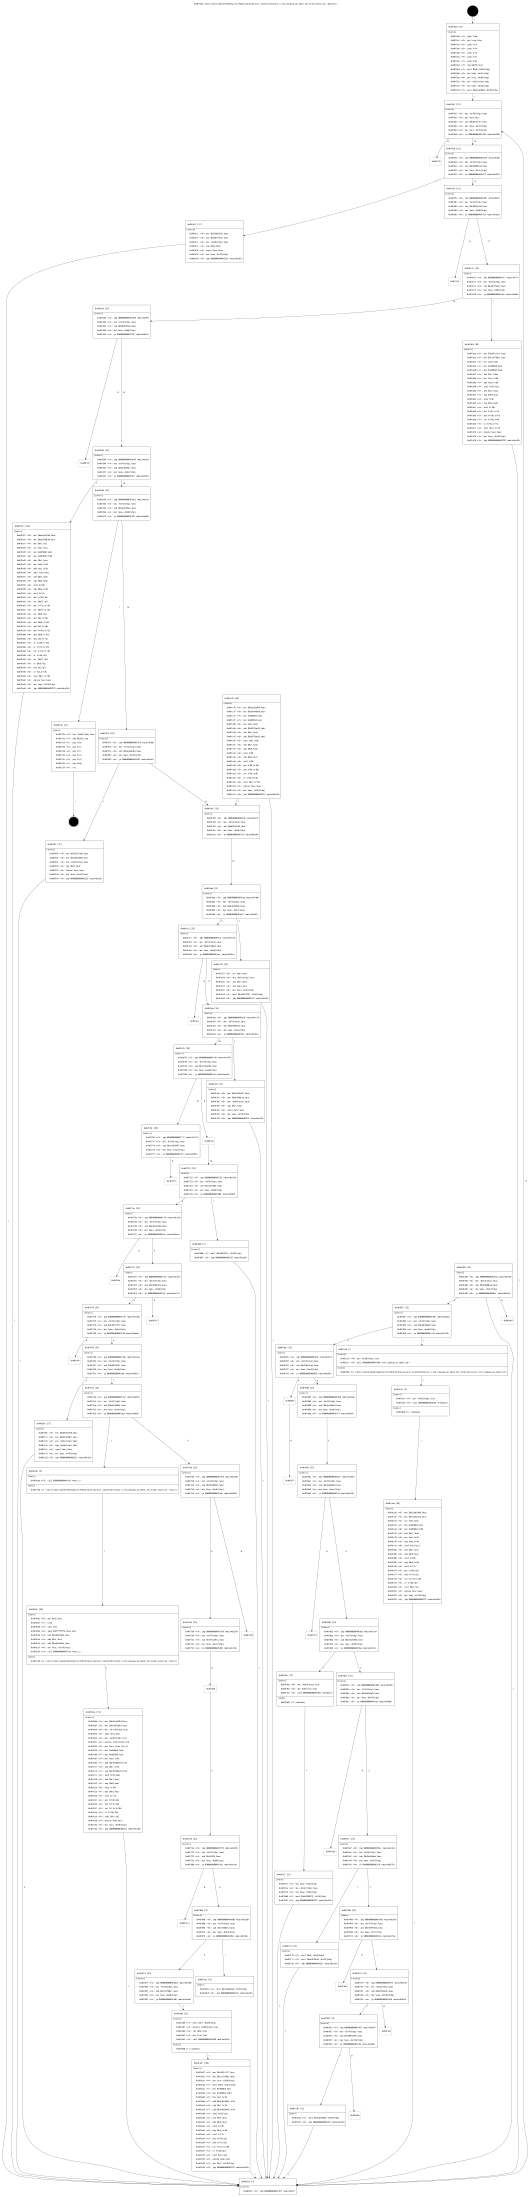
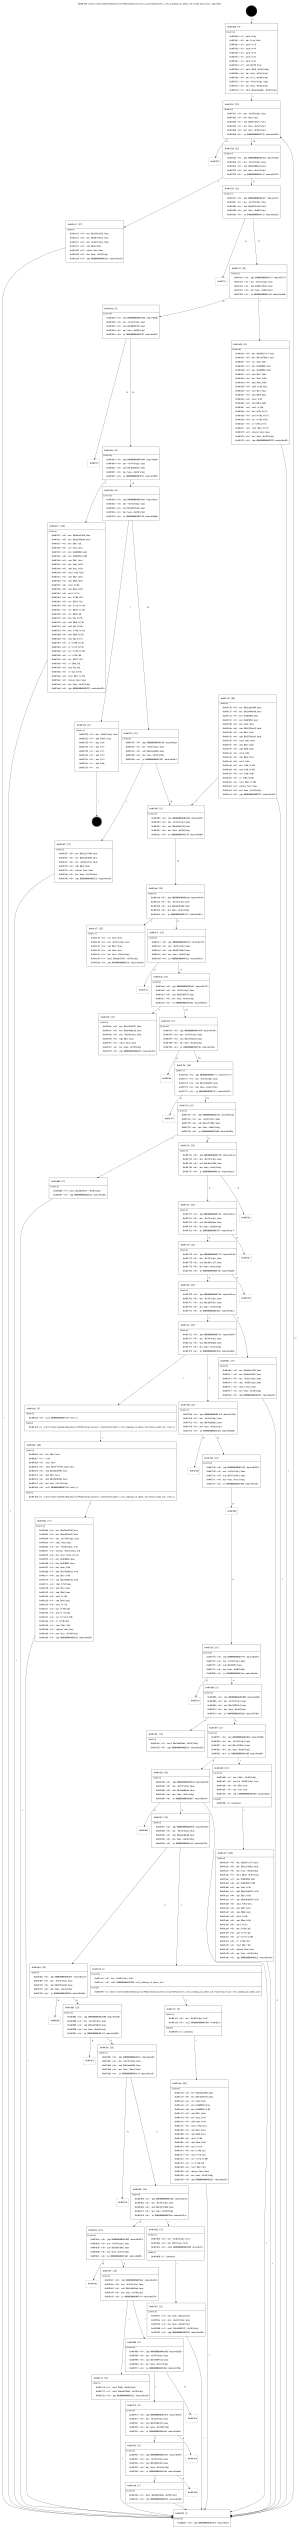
edge "0x4021de" -> "0x401725 [25]": now "0x40170c [25]" -> "0x401725 [25]"
edge "0x4020fb" -> "0x401e7f": now "0x401883 [25]" -> "0x401e7f"
edge "0x401c57 [25]" -> "0x402222 [5]": removed, label "1"
edge "0x4019dc [27]" -> "0x402222 [5]": removed, label "1"
edge "0x40181f [25]" -> "0x401838 [25]": added, label "4"
